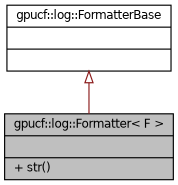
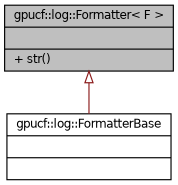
edge "gpucf::log::Formatter< F >" -> "gpucf::log::FormatterBase": reversed
